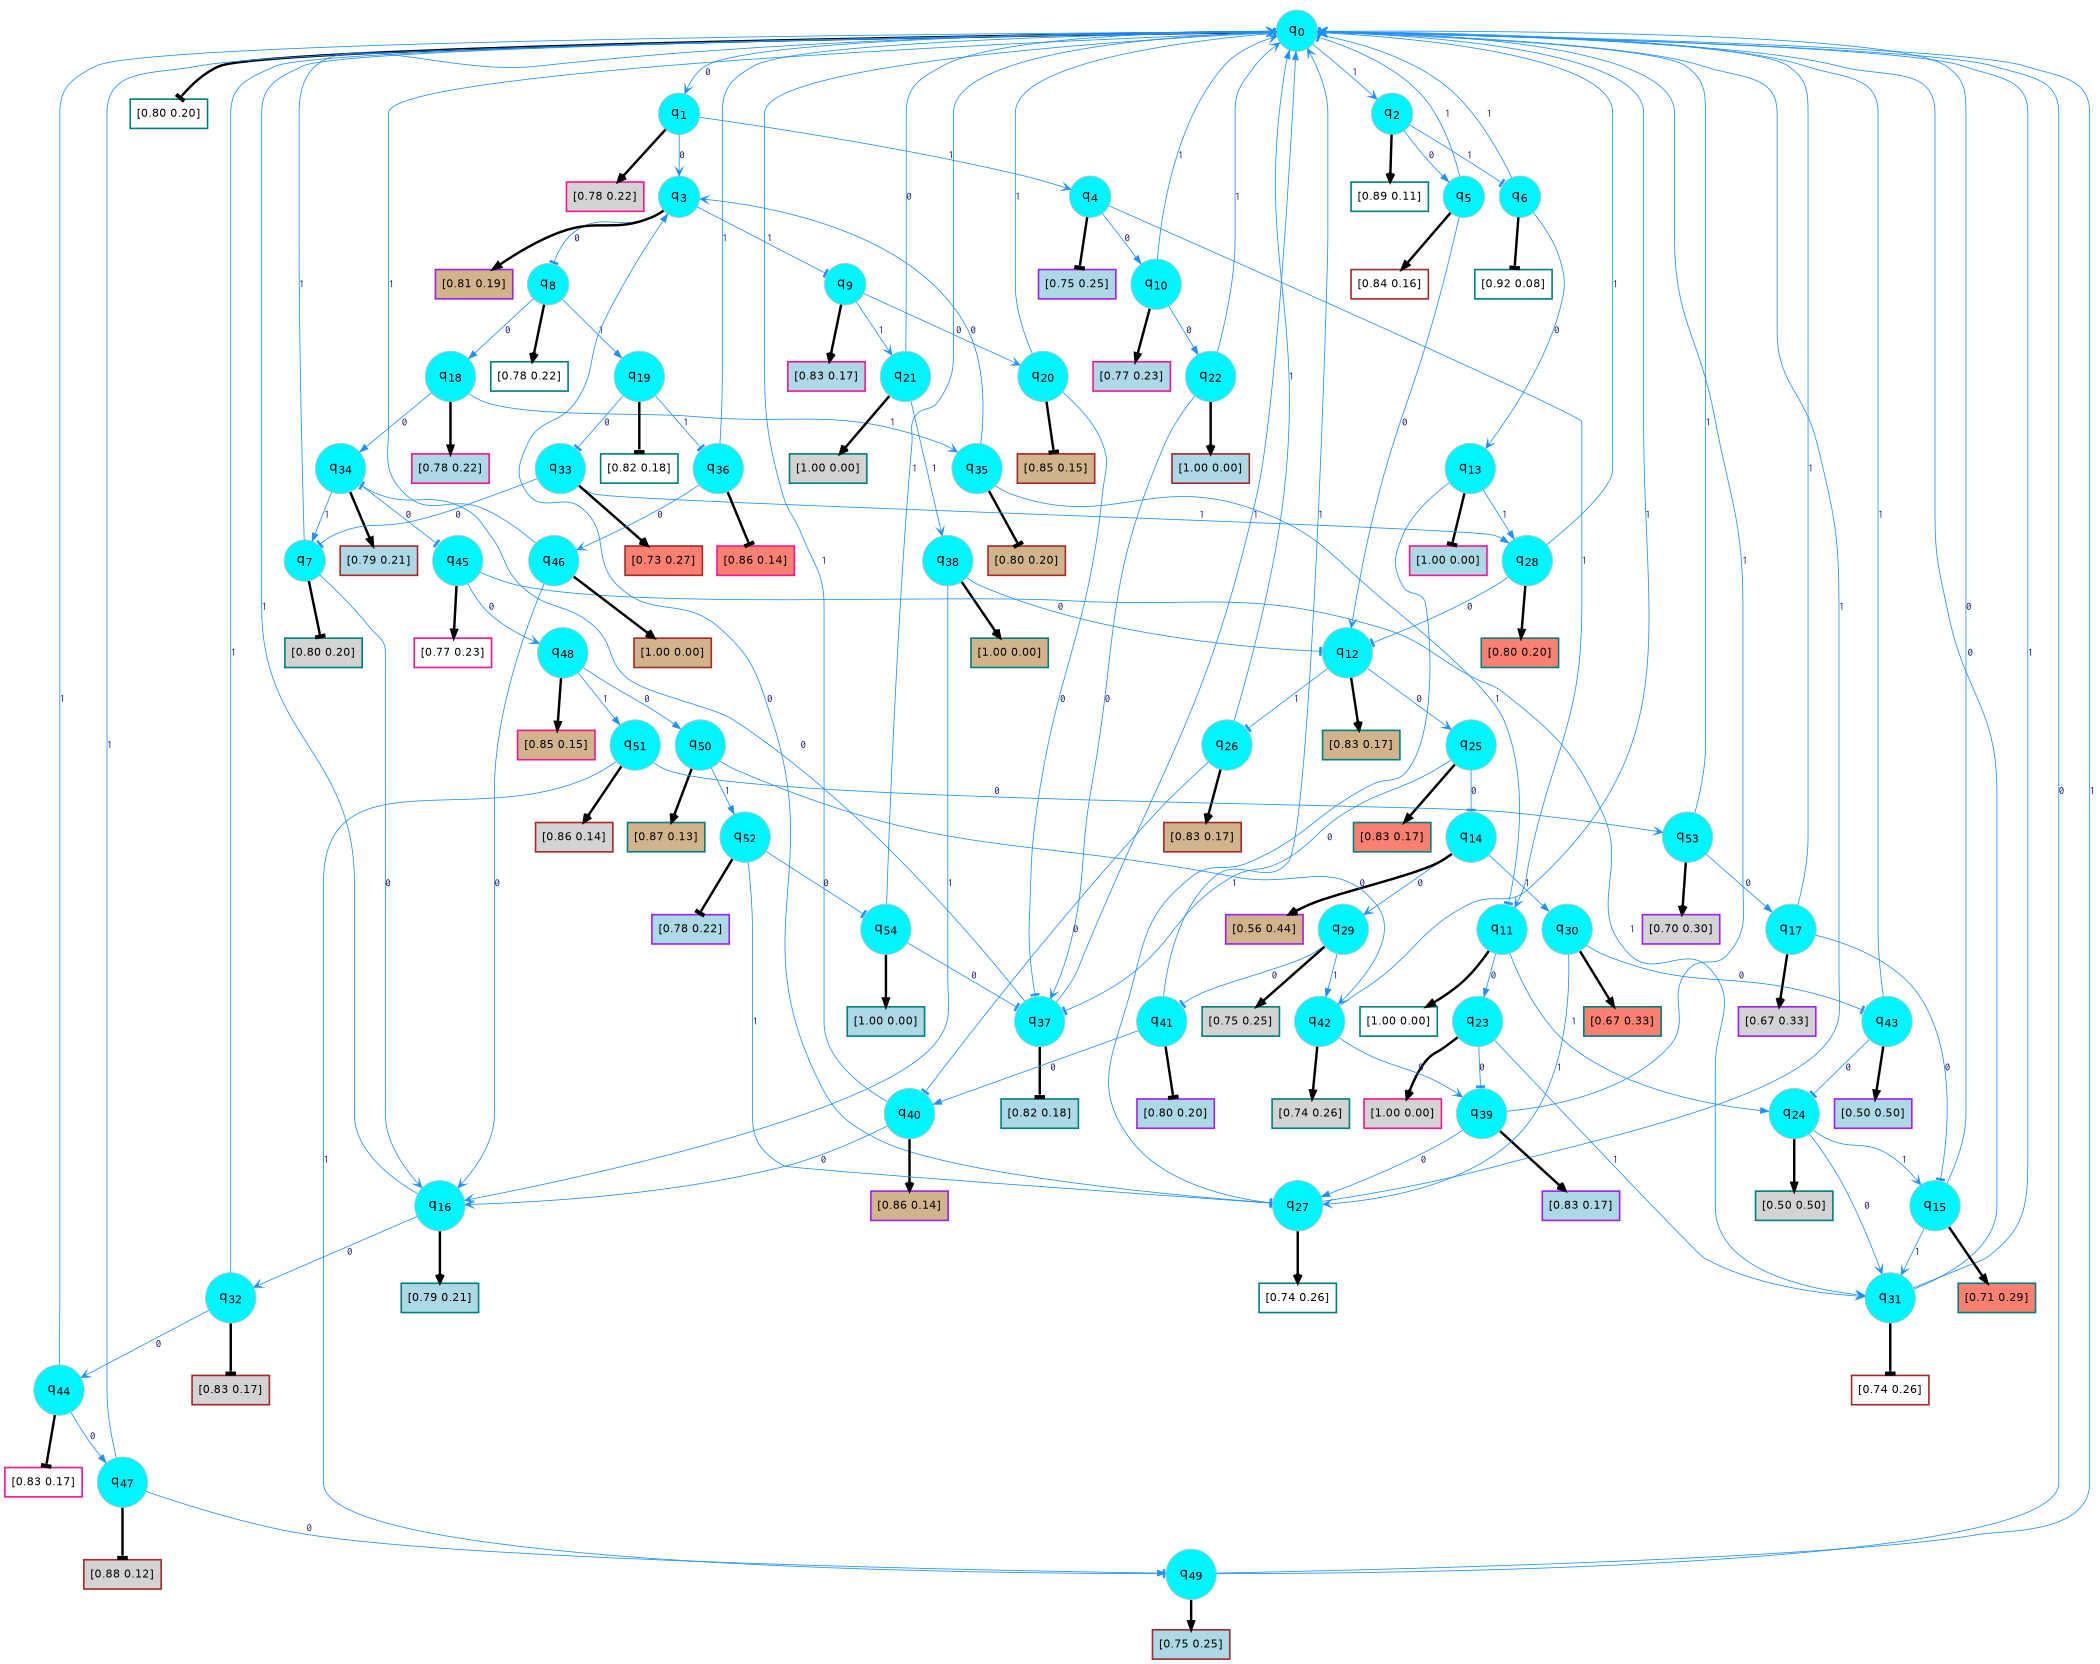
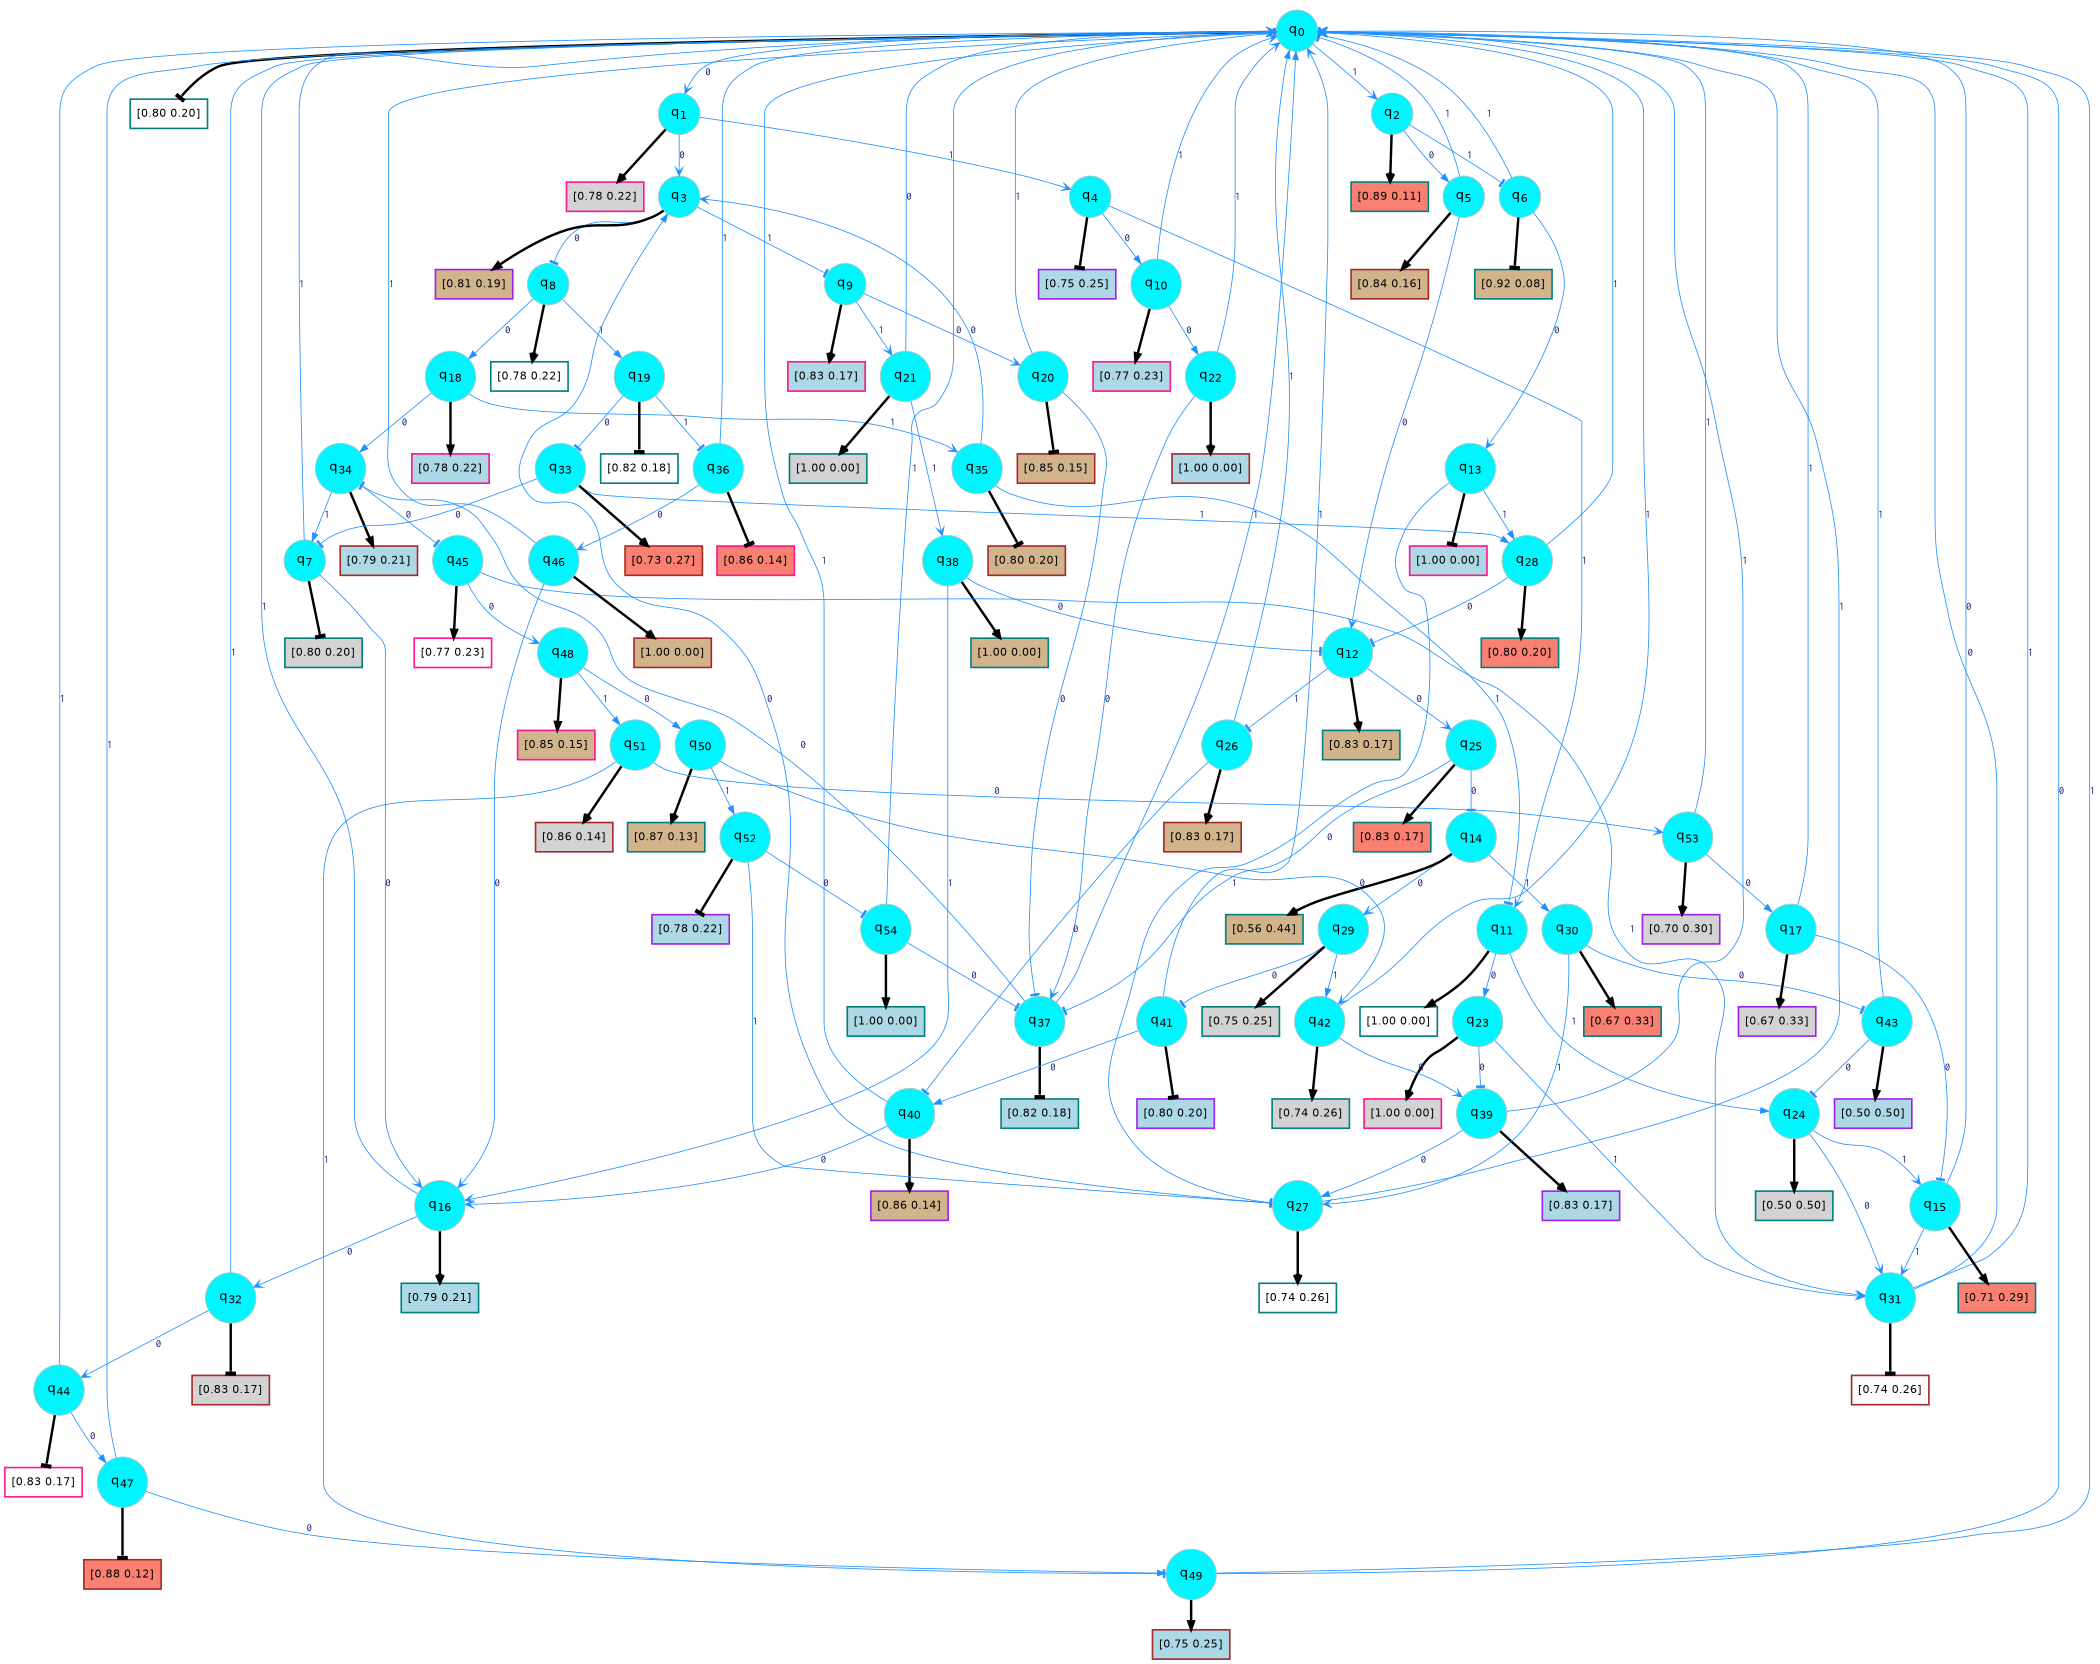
node "[0.89 0.11]": fillcolor white -> salmon
node "[0.84 0.16]": fillcolor white -> tan
node "[0.92 0.08]": fillcolor white -> tan
node "[0.56 0.44]": color purple -> teal
node "[0.88 0.12]": fillcolor lightgrey -> salmon
